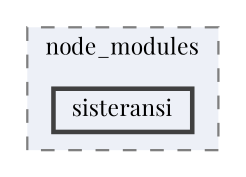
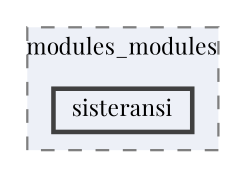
cluster "node_modules": label "node_modules" -> "modules_modules"
